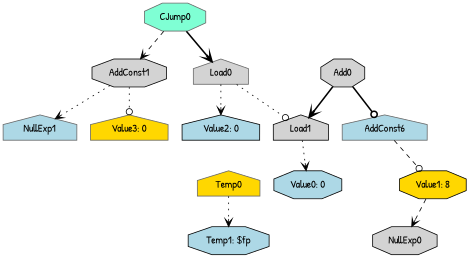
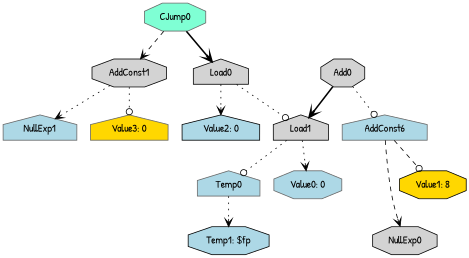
node "Load0": color gray40 -> black
edge "Add0" -> "AddConst6": style bold -> dotted
edge "Load1" -> "Temp0": added
node "Temp0": fillcolor gold -> lightblue
node "Value0: 0": color black -> gray40
edge "Value1: 8" -> "NullExp0": now "AddConst6" -> "NullExp0"
